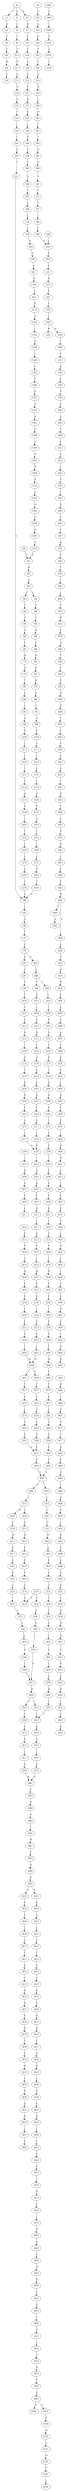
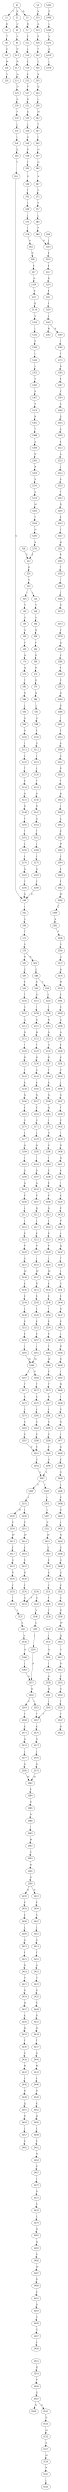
edge "S270" -> "S274": removed, label "M"
edge "S356" -> "S366": now "S362" -> "S366"
edge "S177" -> "S185": now "S177" -> "S184"
edge "S211" -> "S216": added, label "L"
edge "S459" -> "S462": added, label "I"
edge "S339" -> "S343": removed, label "A"
edge "S499" -> "S501": removed, label "T"
